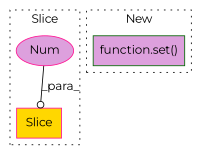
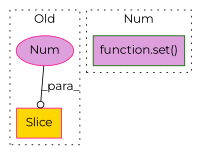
cluster "Slice": label "Slice" -> "Old"
cluster "New": label "New" -> "Num"
